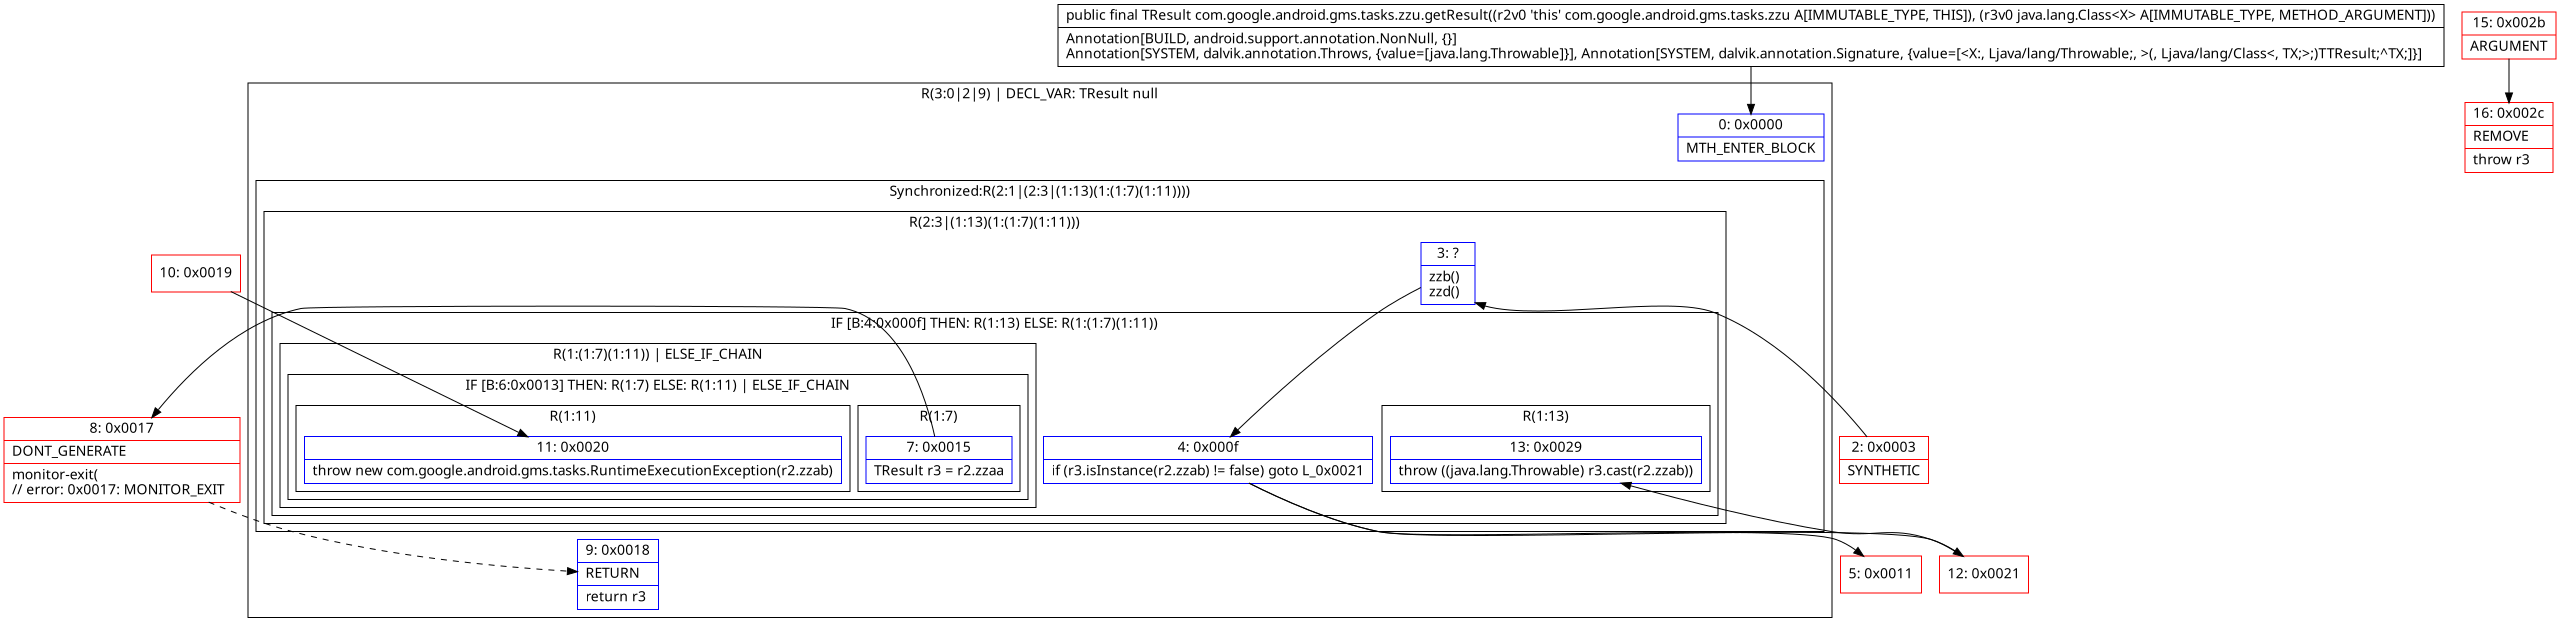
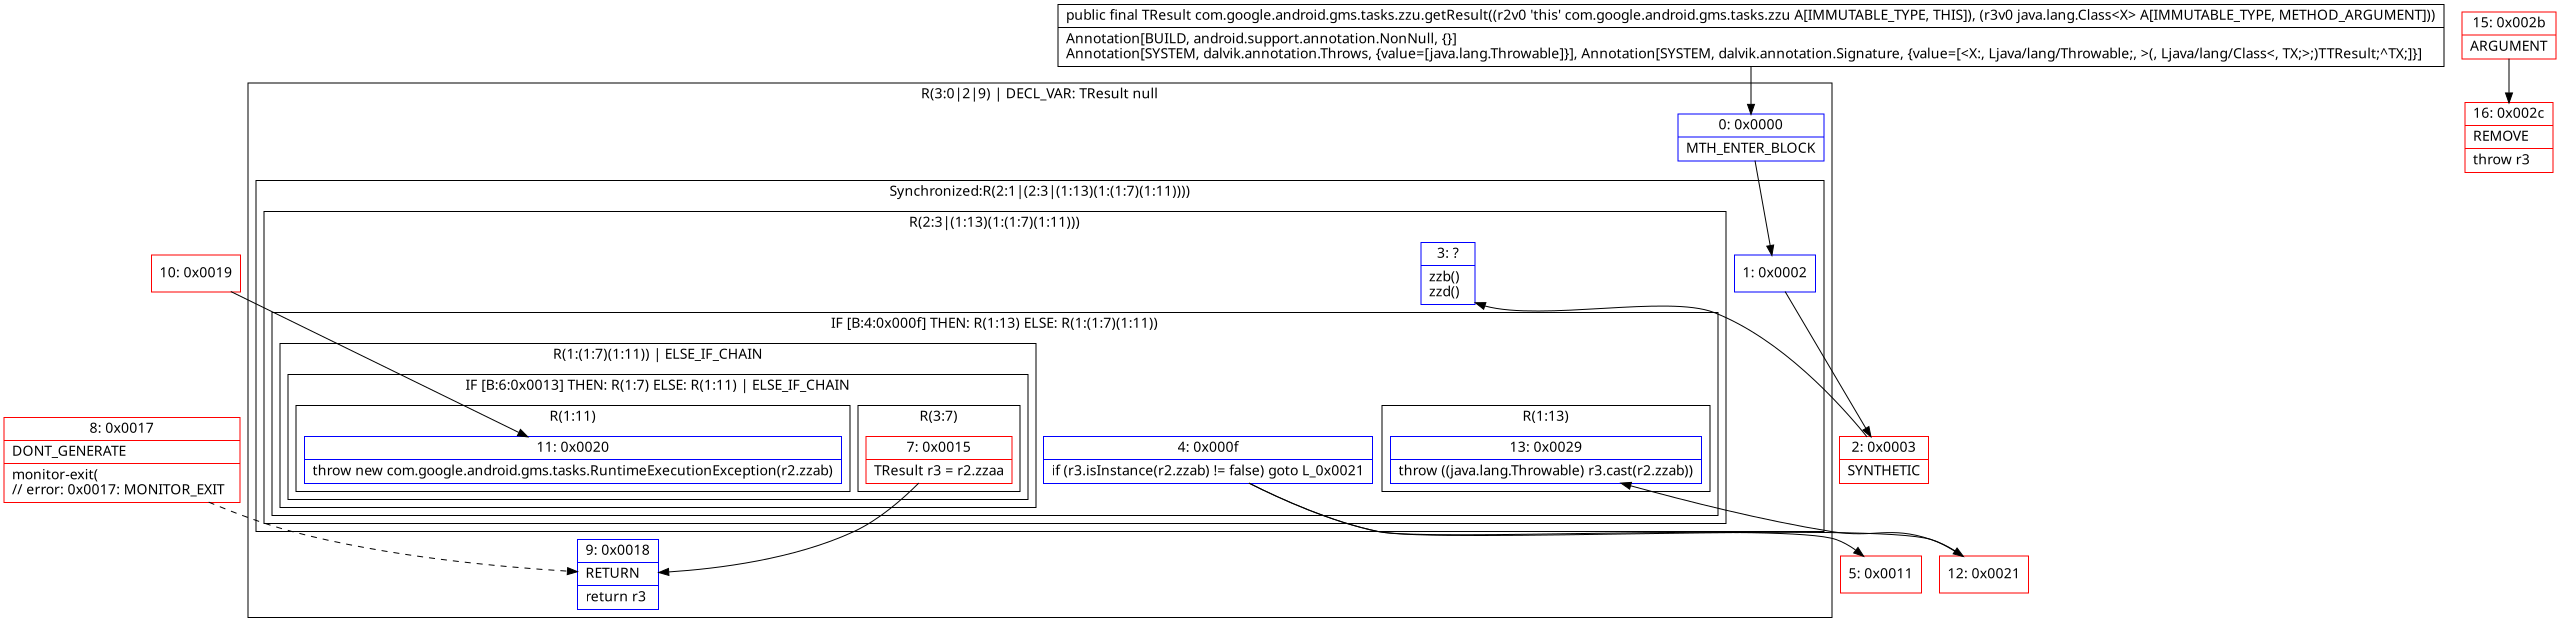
node "1: 0x0002": added
edge "7: 0x0015" -> "8: 0x0017": now "7: 0x0015" -> "9: 0x0018"
edge "3: ?" -> "4: 0x000f": removed
cluster "R(1:7)": label "R(1:7)" -> "R(3:7)"
node "7: 0x0015": color blue -> red
